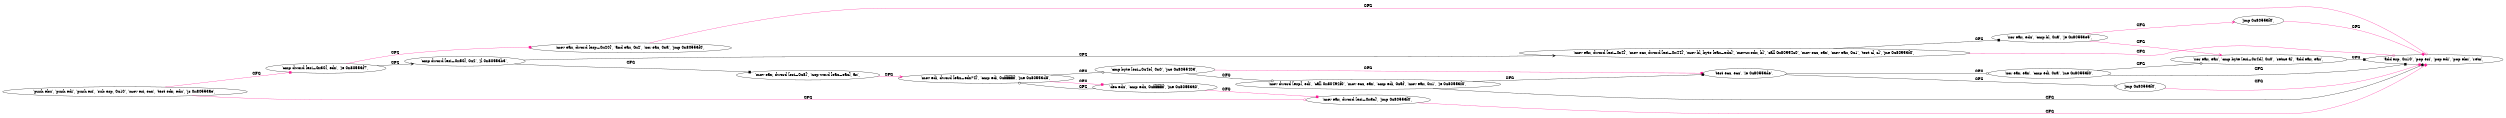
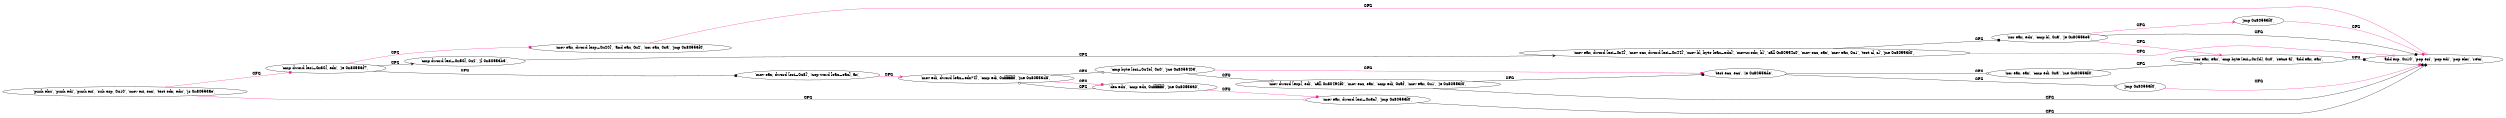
edge "'cmp dword [esi+0x50], 0x2', 'jl 0x80553b3'," -> "'mov eax, dword [esi+0x8]', 'nop word [eax+eax], ax',": now "'cmp dword [esi+0x30], edx', 'je 0x80553f7'," -> "'mov eax, dword [esi+0x8]', 'nop word [eax+eax], ax',"
edge "'xor eax, eax', 'cmp edi, 0xa', 'jne 0x80553f0'," -> "'add esp, 0x10', 'pop esi', 'pop edi', 'pop ebx', 'retn',": now "'xor eax, edx', 'cmp bl, 0xa', 'je 0x80553e5'," -> "'add esp, 0x10', 'pop esi', 'pop edi', 'pop ebx', 'retn',"
edge "'mov eax, dword [esi+0x3c]', 'jmp 0x80553f0'," -> "'add esp, 0x10', 'pop esi', 'pop edi', 'pop ebx', 'retn',": color deeppink -> black
